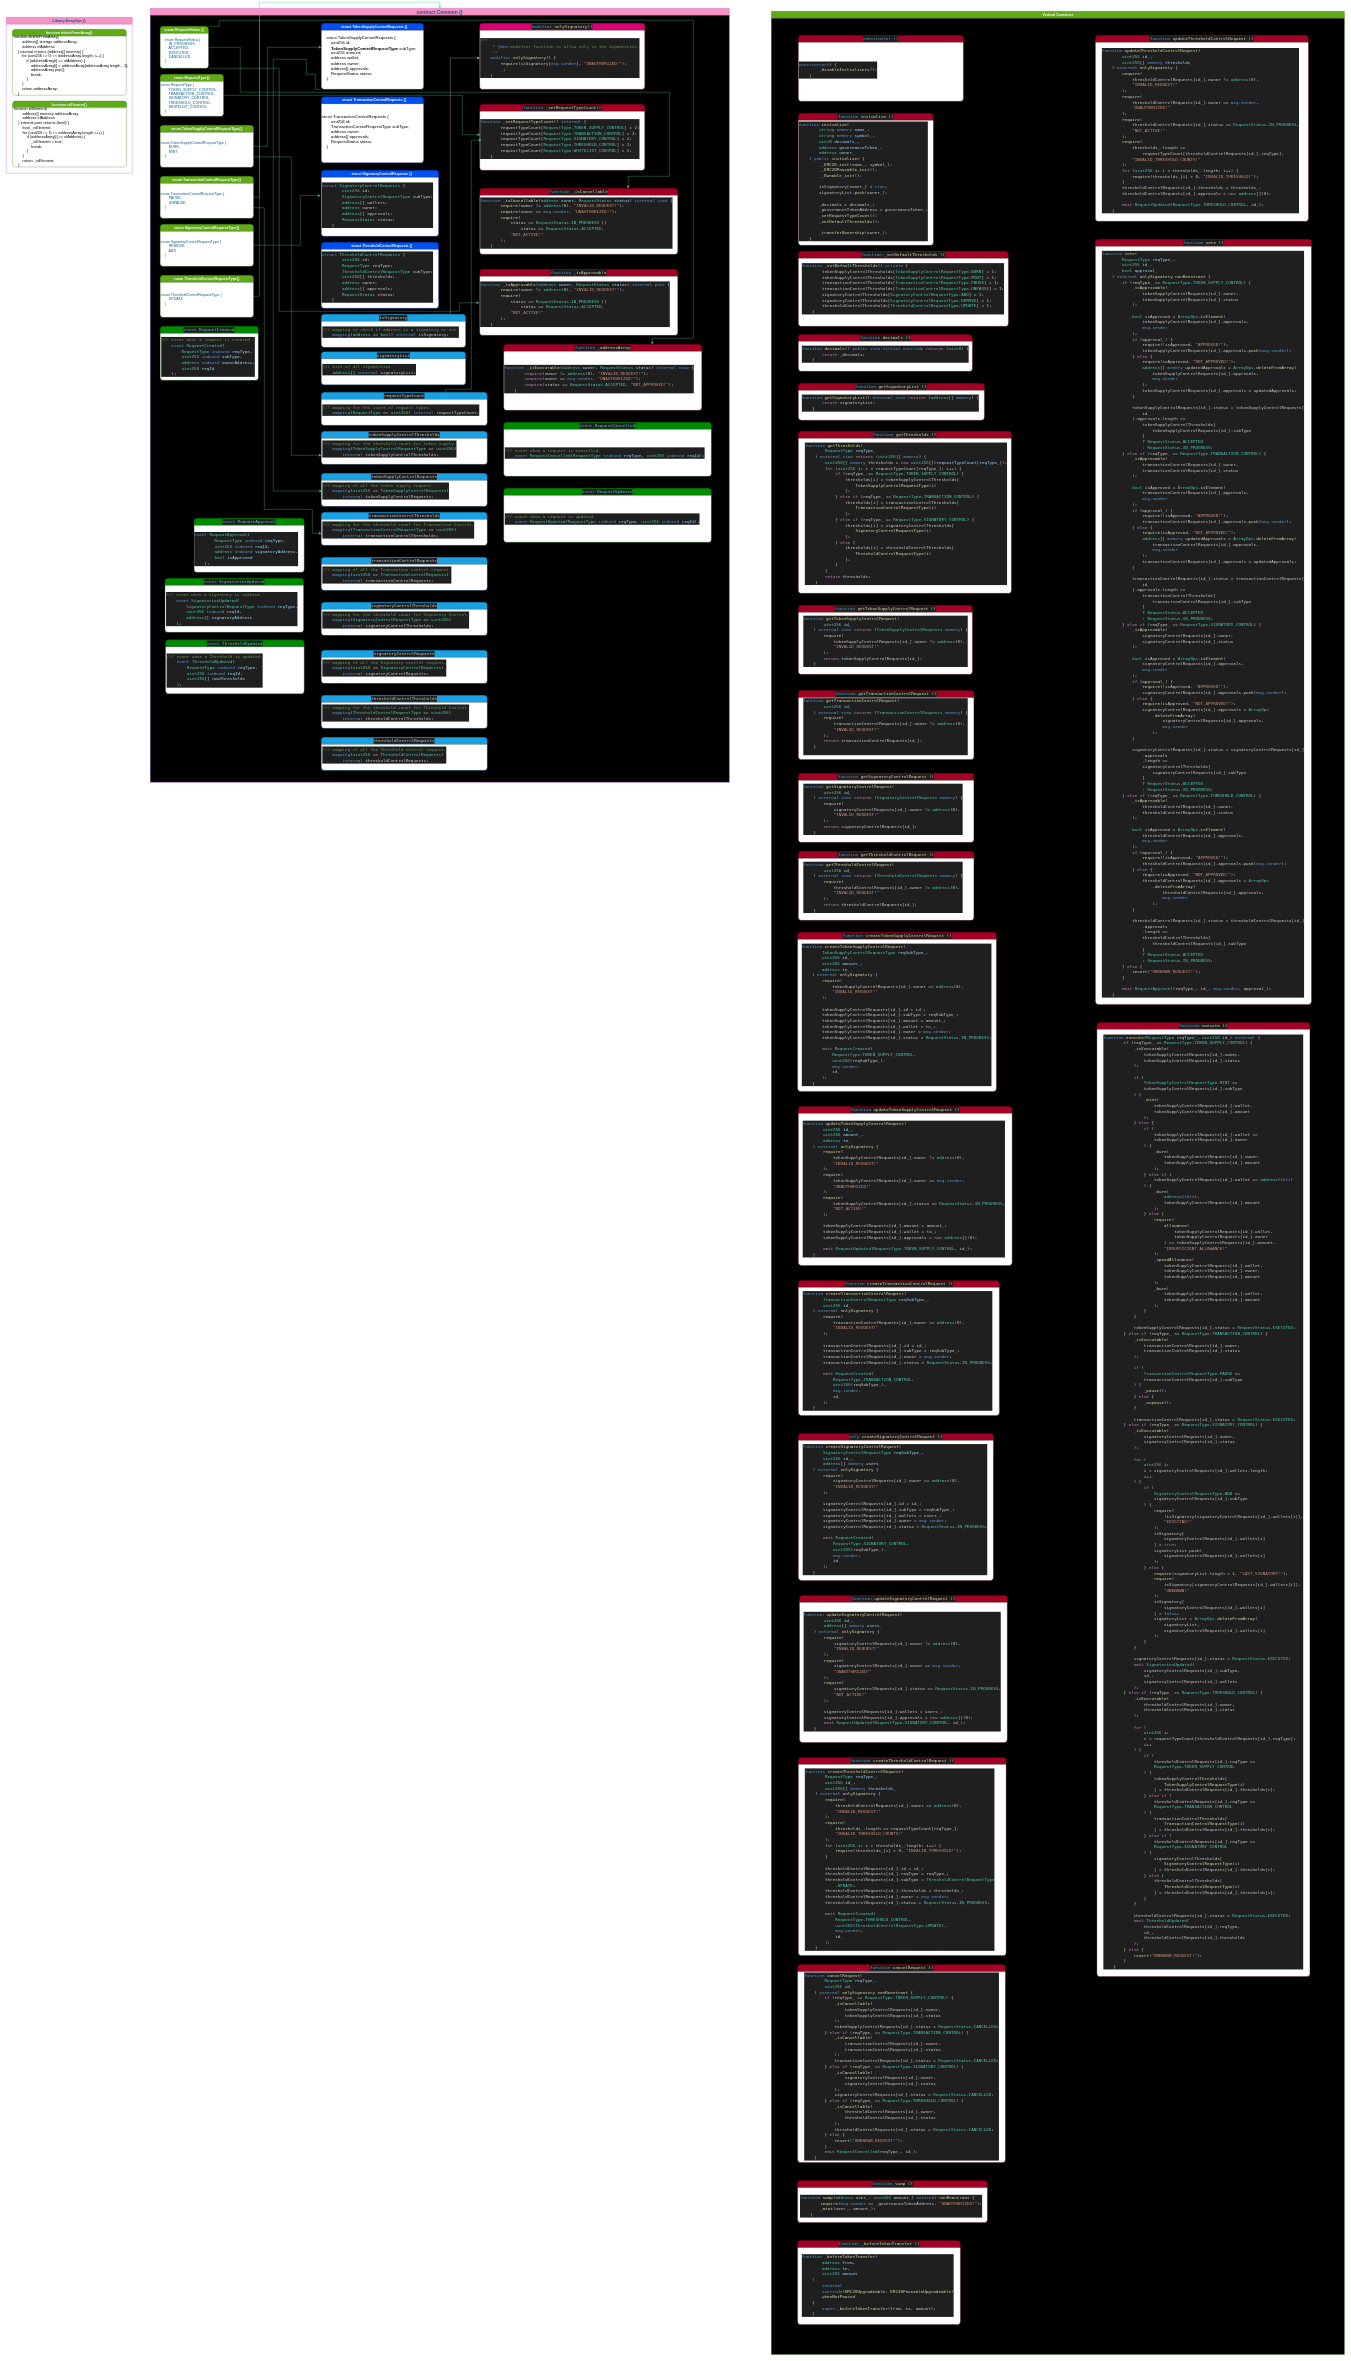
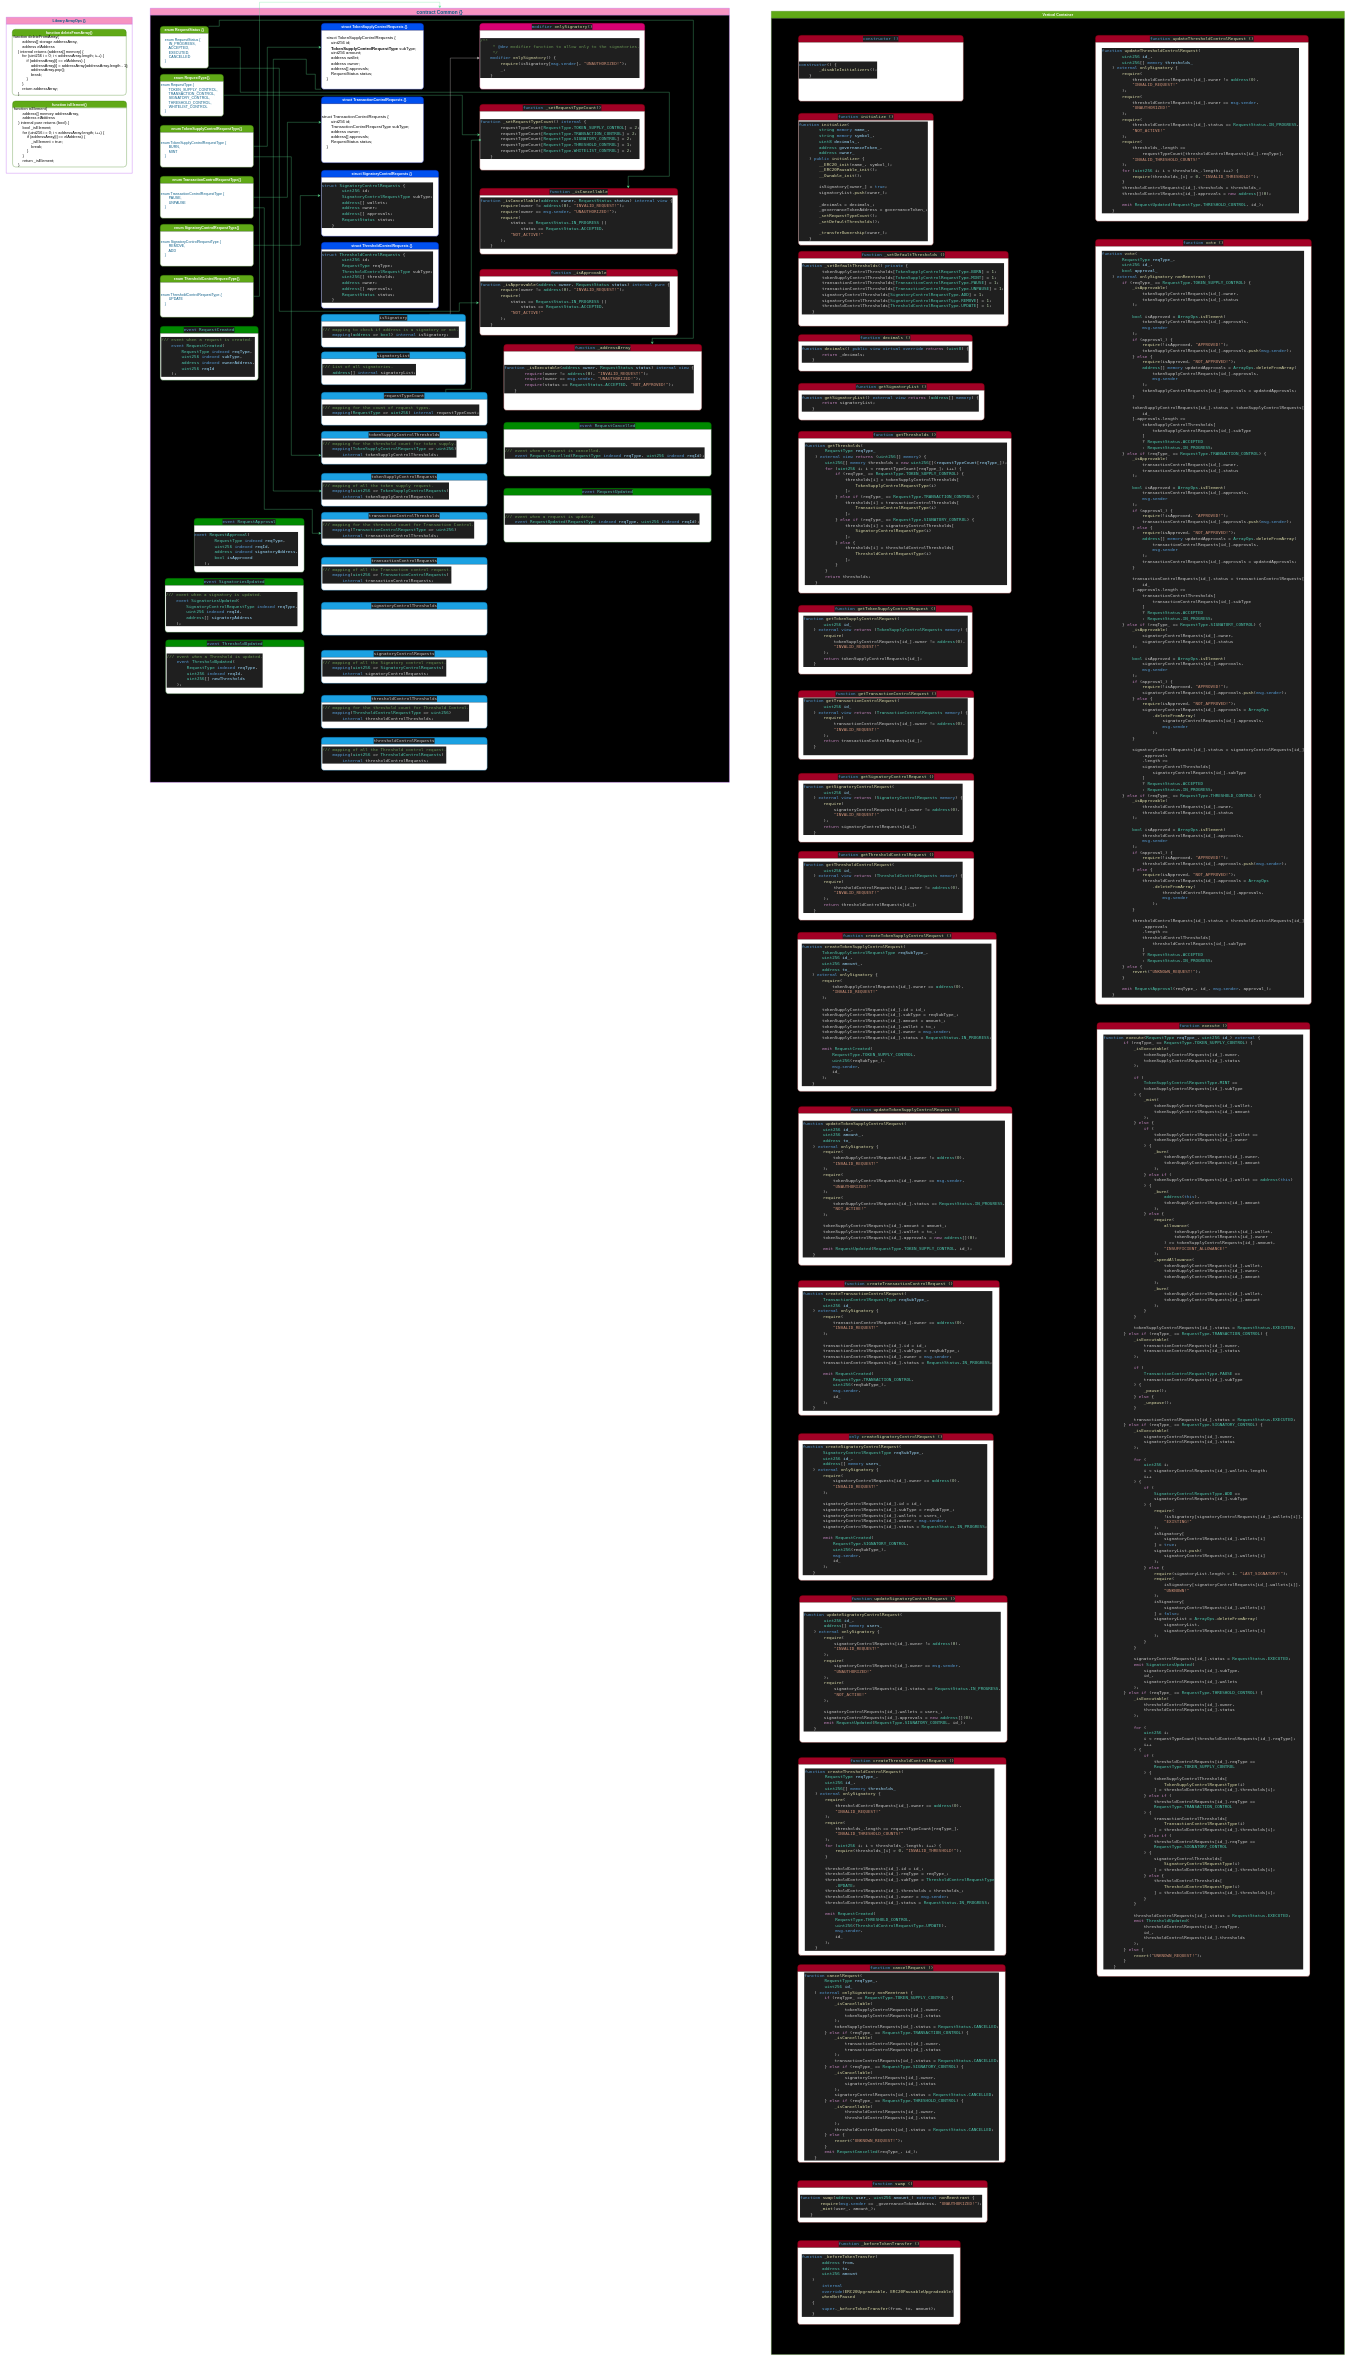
edge "enum TransactionControlRequestType{}" -> "contract Common {}": now "enum TransactionControlRequestType{}" -> "struct TransactionControlRequests { uint256 id; TransactionControlRequestType subType; address owner; address[] approvals; RequestStatus status; }"
node "/// mapping for the threshold count for Signatory Control. mapping(SignatoryControlRequestType => uint256) internal signatoryControlThresholds;": removed
